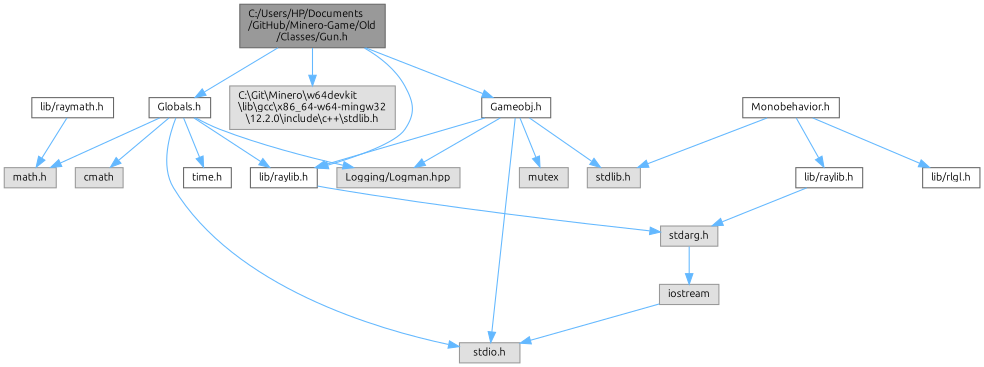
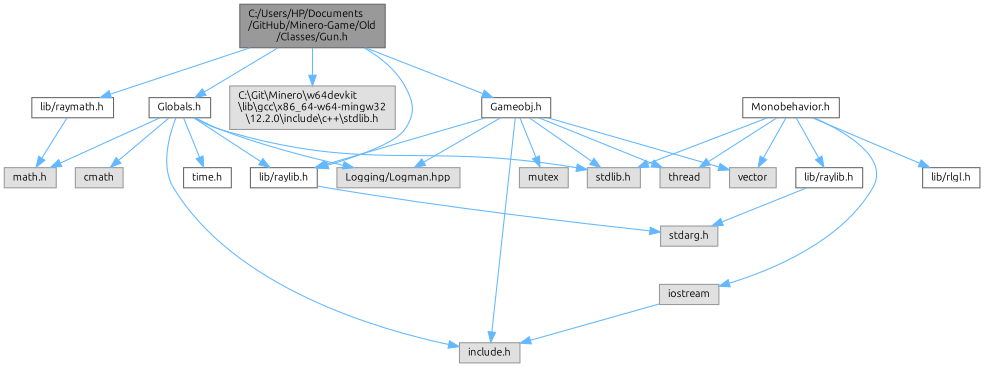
edge "C:/Users/HP/Documents /GitHub/Minero-Game/Old /Classes/Gun.h" -> "lib/raymath.h": added
edge "Globals.h" -> "stdlib.h": added
node "thread": added
node "vector": added
edge "stdarg.h" -> "iostream": now "Monobehavior.h" -> "iostream"
node "stdio.h": label "stdio.h" -> "include.h"
